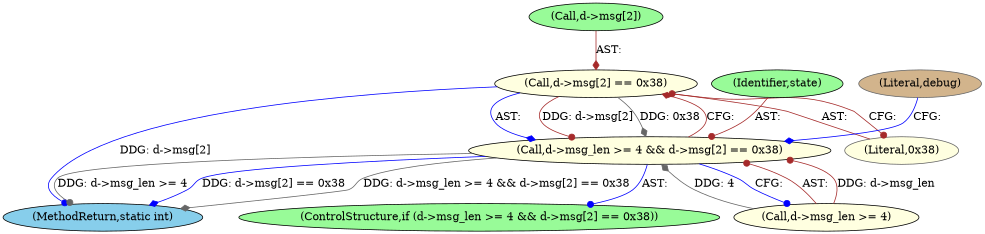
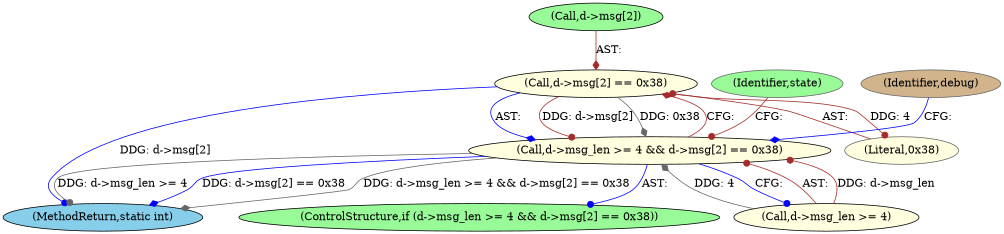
node "(Identifier,state)": color black -> gray40
node "(Literal,debug)": label "(Literal,debug)" -> "(Identifier,debug)"
edge "(Identifier,state)" -> "(Call,d->msg_len >= 4 && d->msg[2] == 0x38)": label "AST: " -> "CFG: "
edge "(Call,d->msg[2] == 0x38)" -> "(Literal,0x38)": label "CFG: " -> "DDG: 4"
